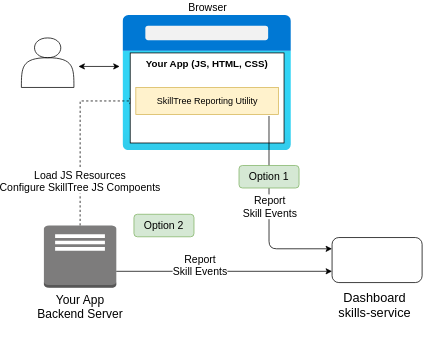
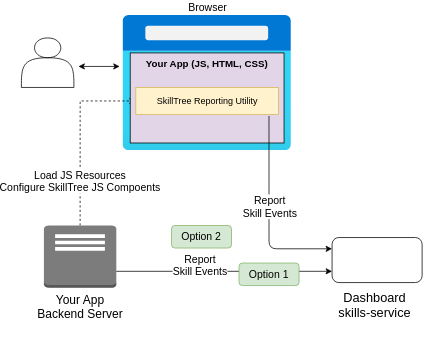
node "Your App (JS, HTML, CSS)": fillcolor #ffffff -> #e1d5e7
node "Option 1": moved (269, 177) -> (269, 274)
node "Option 2": moved (164, 225) -> (201, 237)
